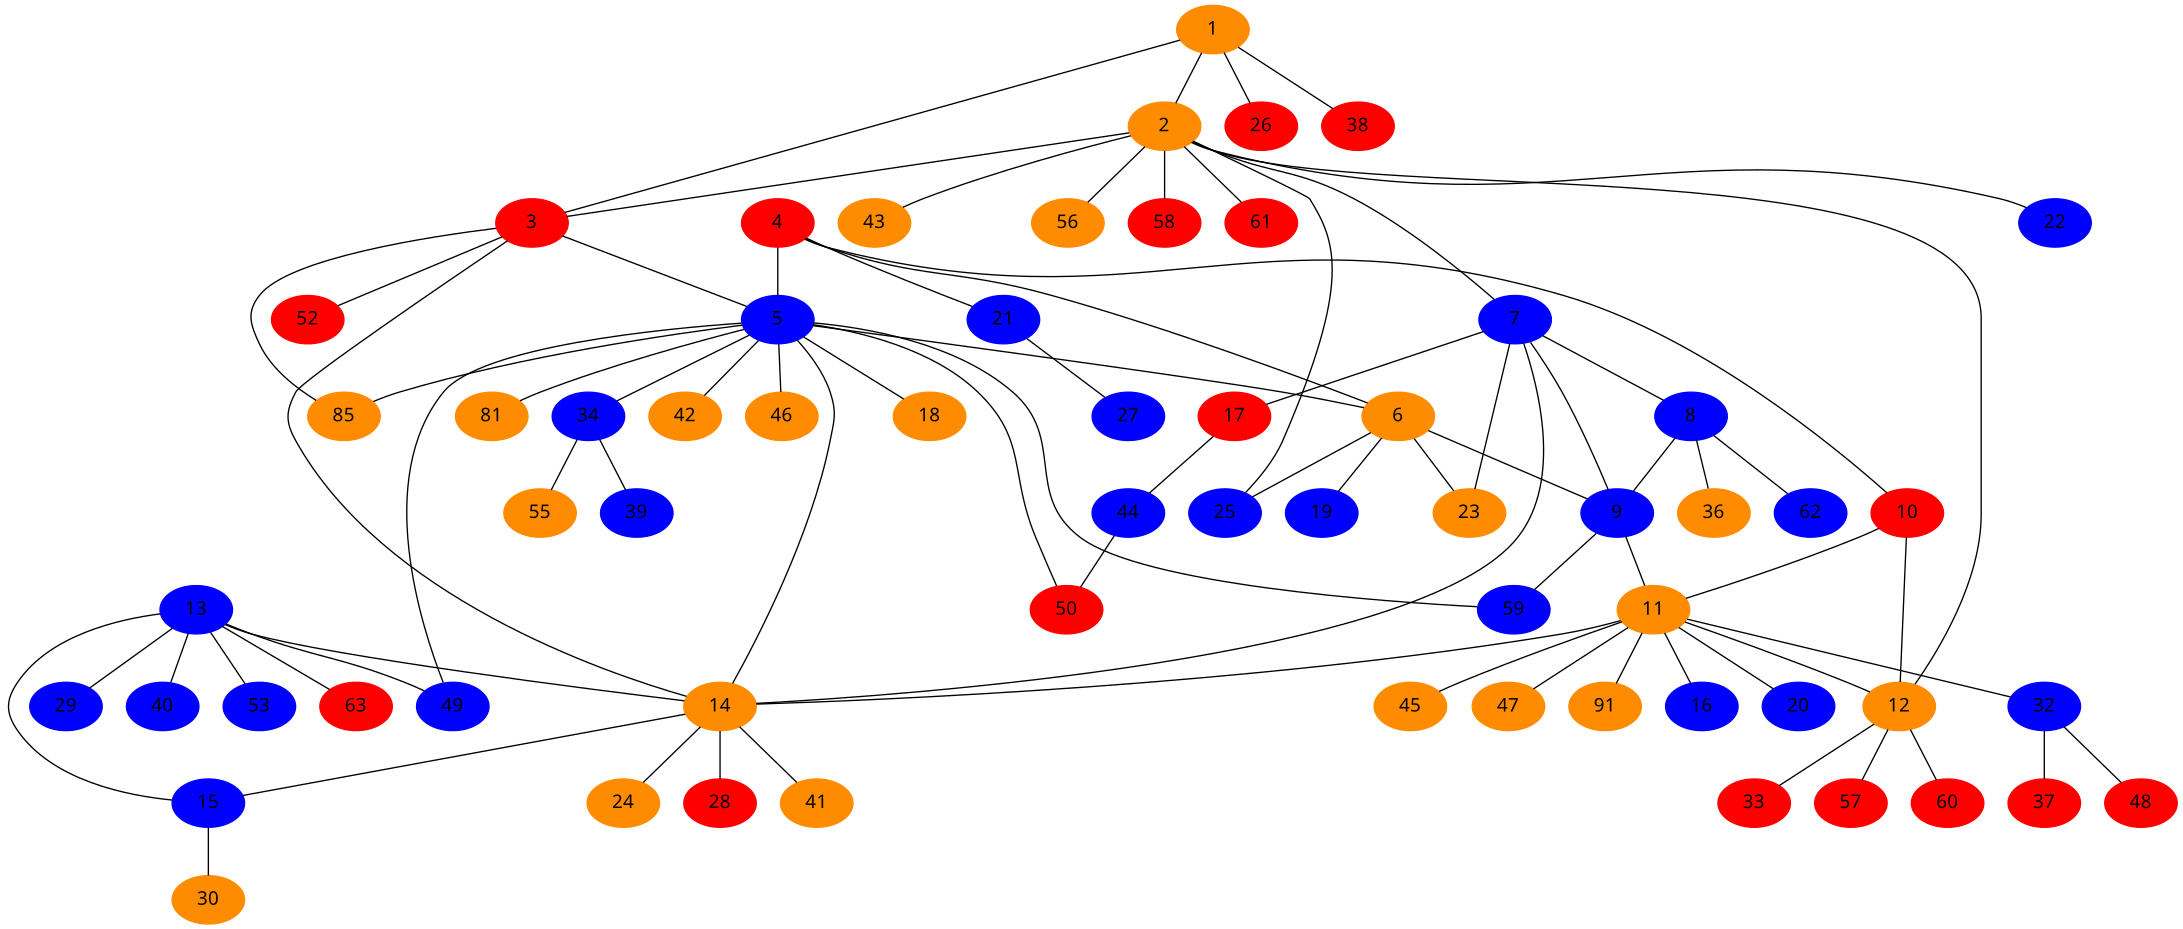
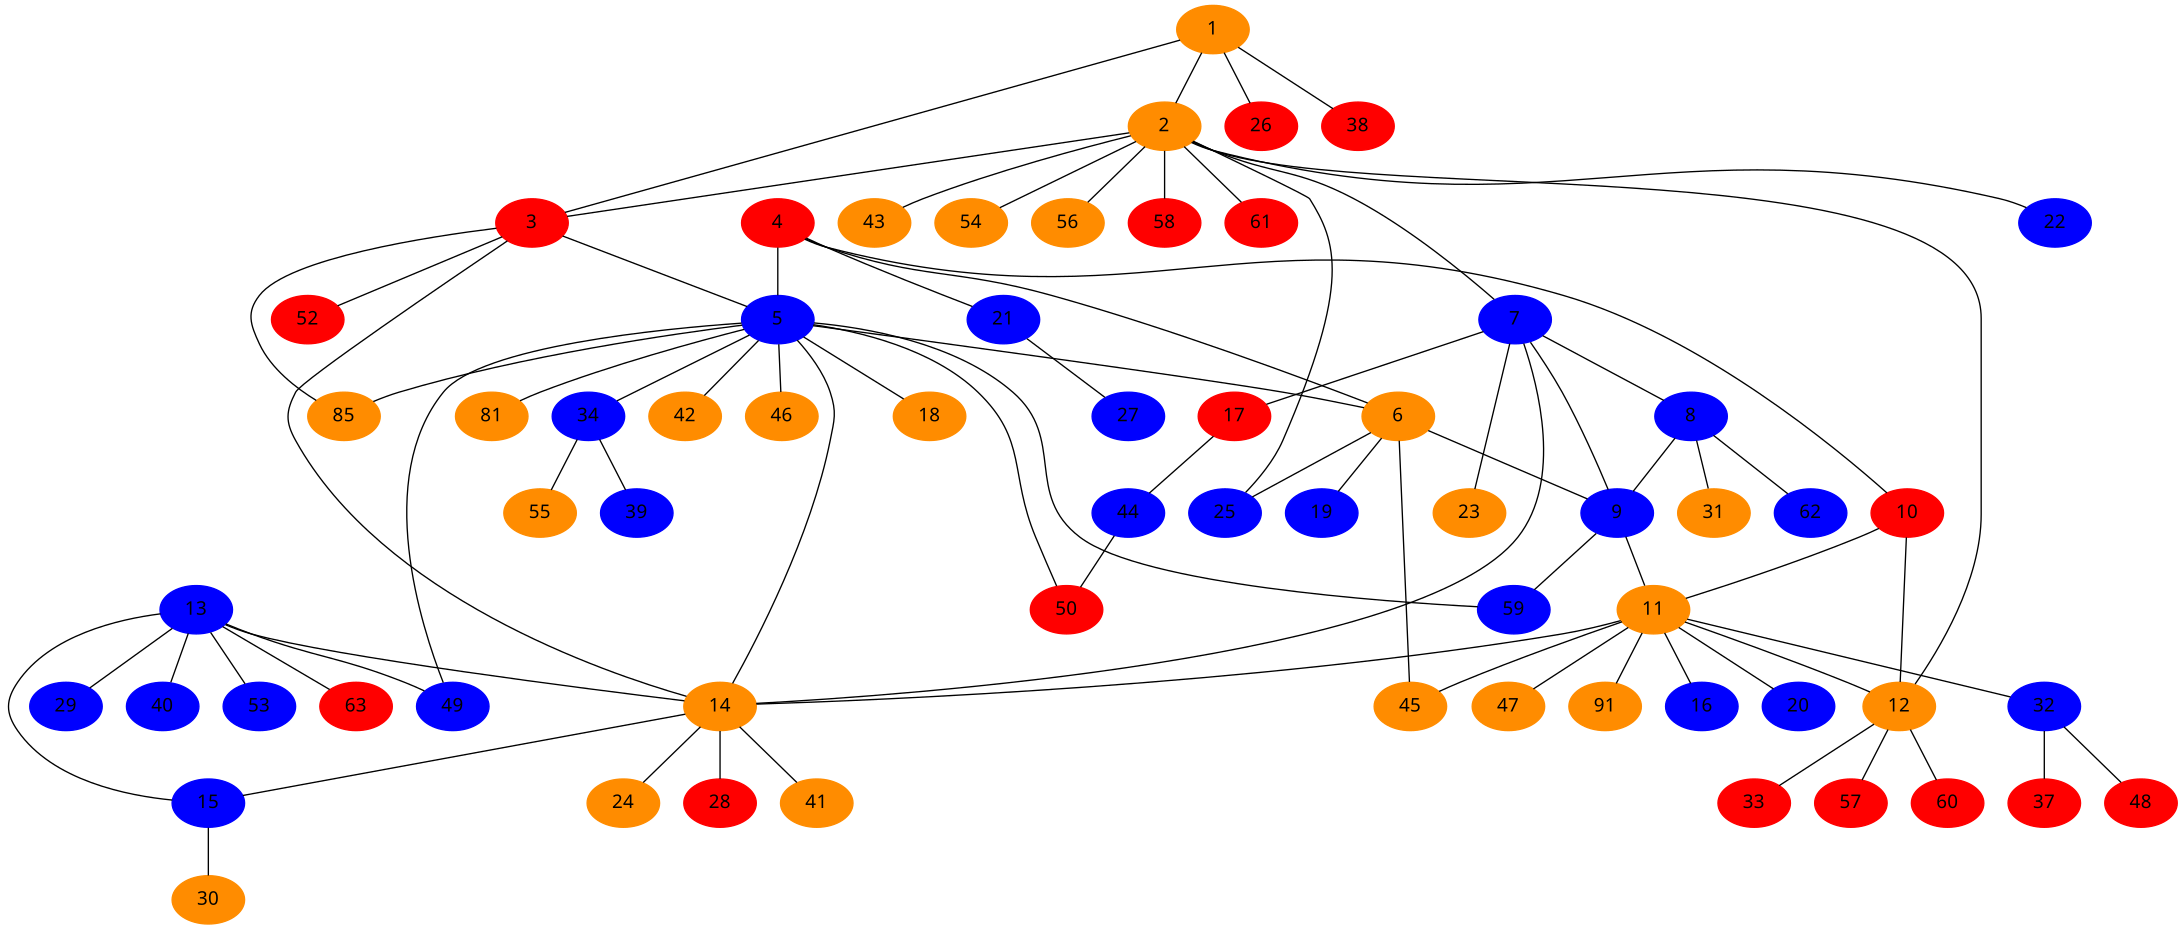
node "54": added
edge "6" -- "23": now "6" -- "45"
node "36": label "36" -> "31"
